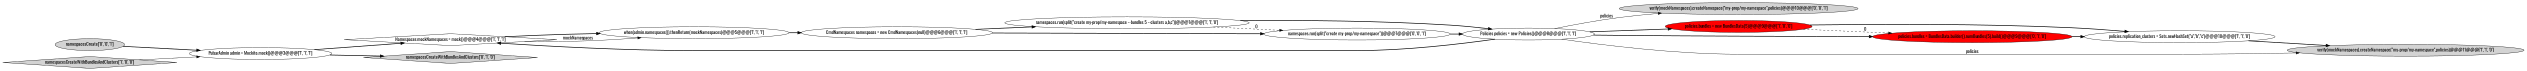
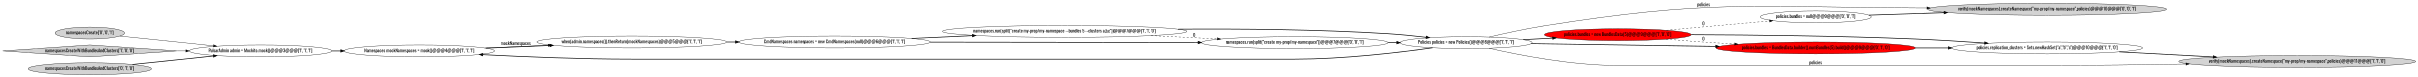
node "policies.bundles = null@@@9@@@['0', '0', '1']": added
node "Namespaces mockNamespaces = mock()@@@4@@@['1', '1', '1']": shape diamond -> ellipse
edge "namespacesCreate['0', '0', '1']" -> "PulsarAdmin admin = Mockito.mock()@@@3@@@['1', '1', '1']": style bold -> solid
edge "PulsarAdmin admin = Mockito.mock()@@@3@@@['1', '1', '1']" -> "namespacesCreateWithBundlesAndClusters['0', '1', '0']": reversed
node "namespacesCreateWithBundlesAndClusters['0', '1', '0']": shape diamond -> ellipse
